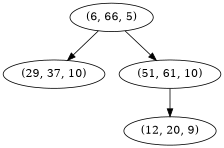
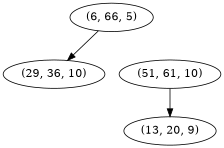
edge "(6, 66, 5)" -> "(51, 61, 10)": removed
node "(29, 37, 10)": label "(29, 37, 10)" -> "(29, 36, 10)"
node "(12, 20, 9)": label "(12, 20, 9)" -> "(13, 20, 9)"
